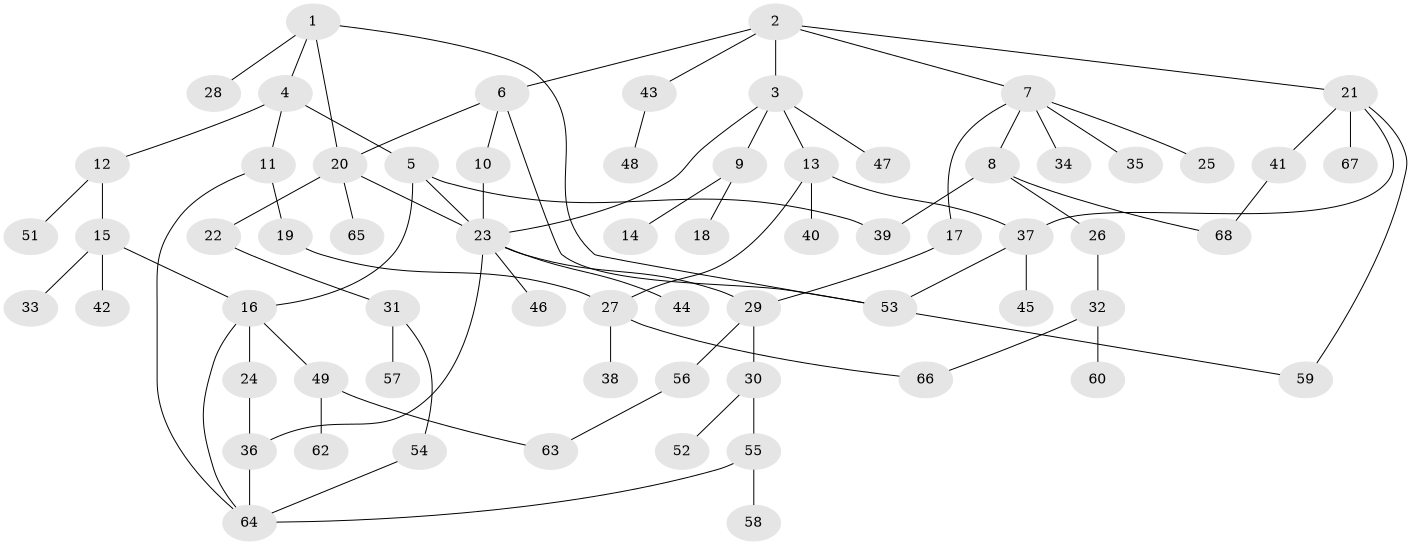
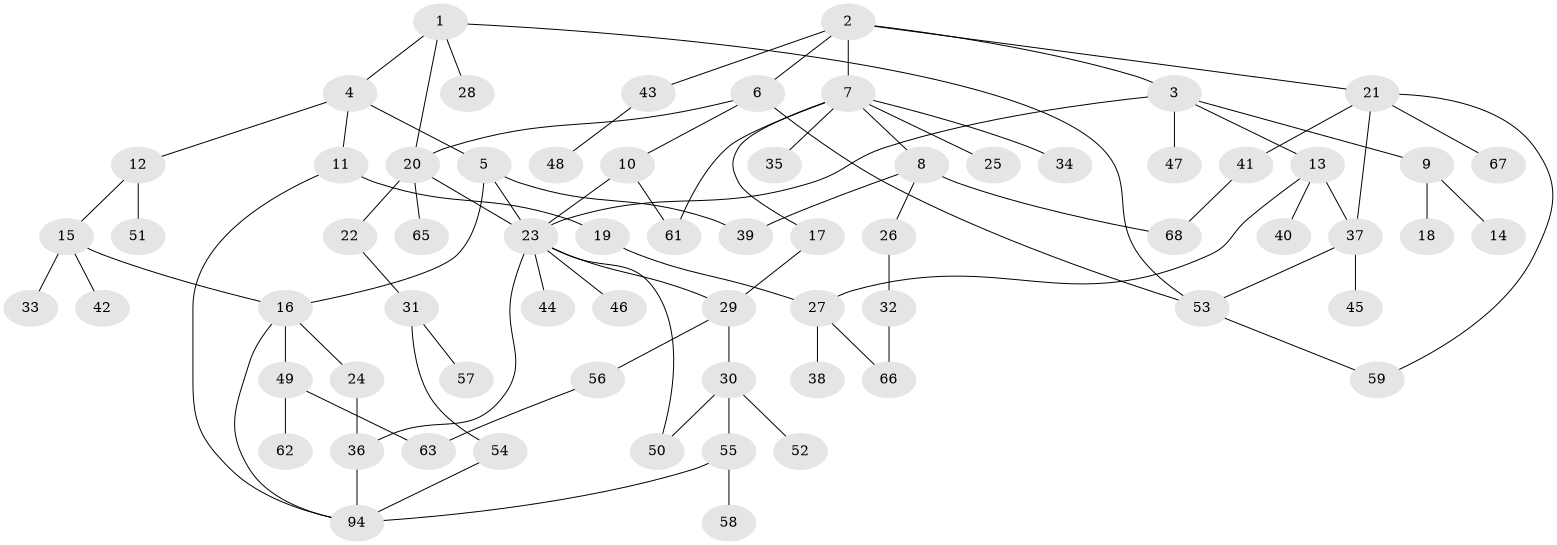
node "61": added
node "60": removed
node "50": added
node "64": label "64" -> "94"
